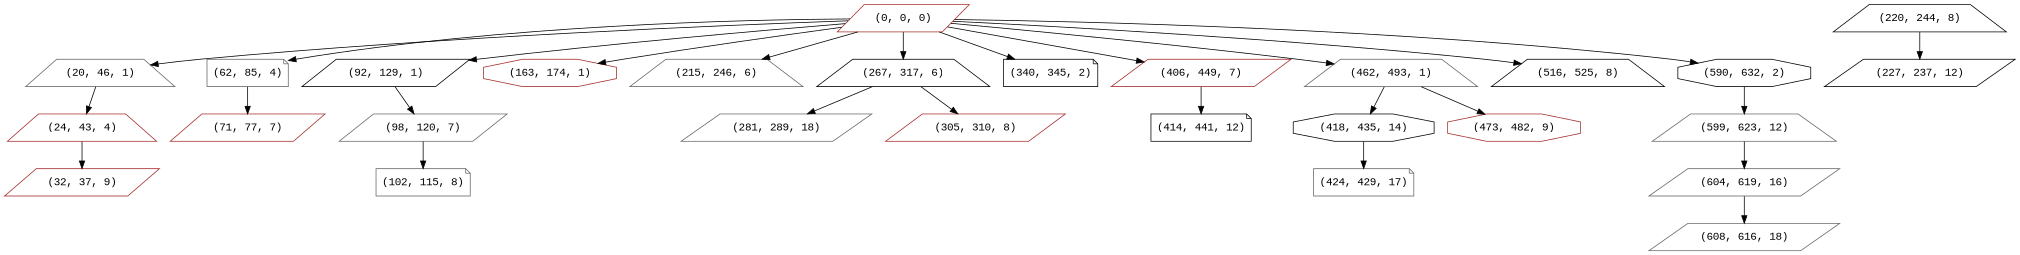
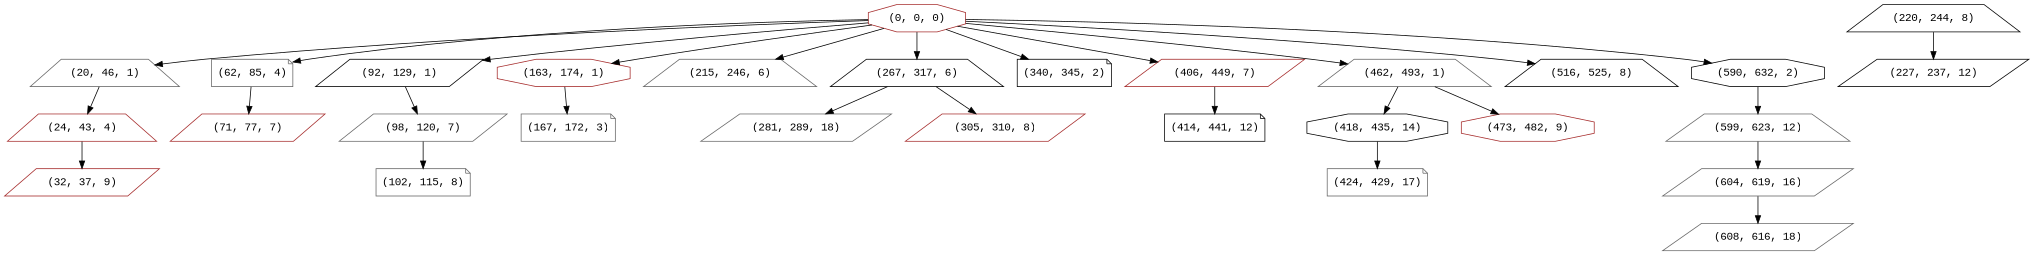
node "(0, 0, 0)": shape parallelogram -> octagon
node "(167, 172, 3)": added
